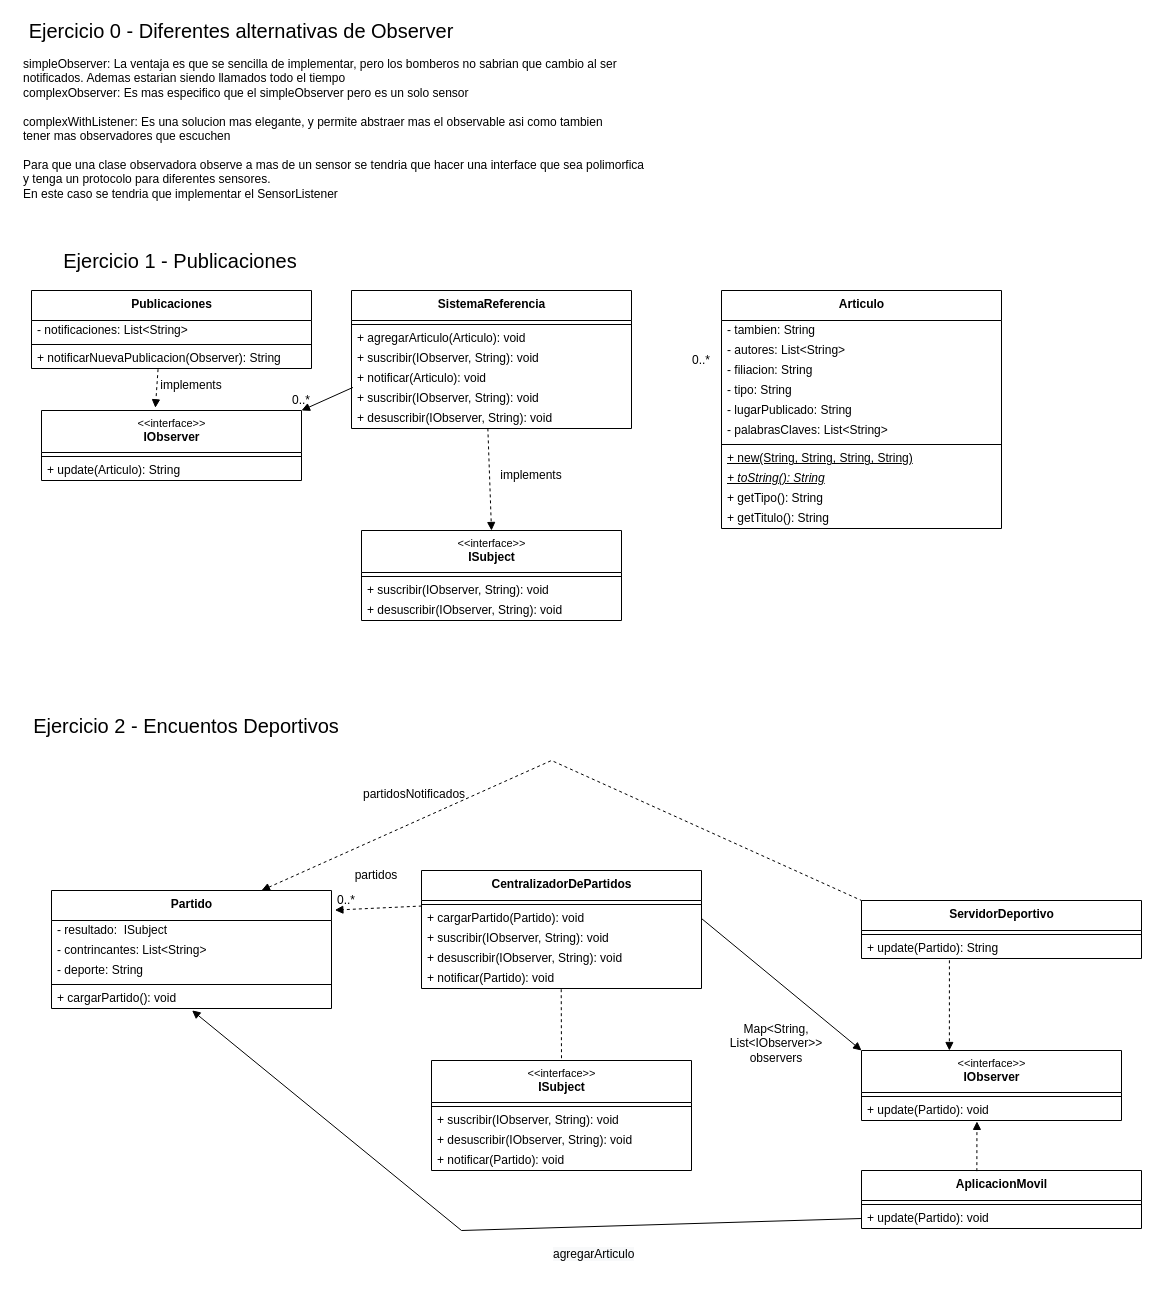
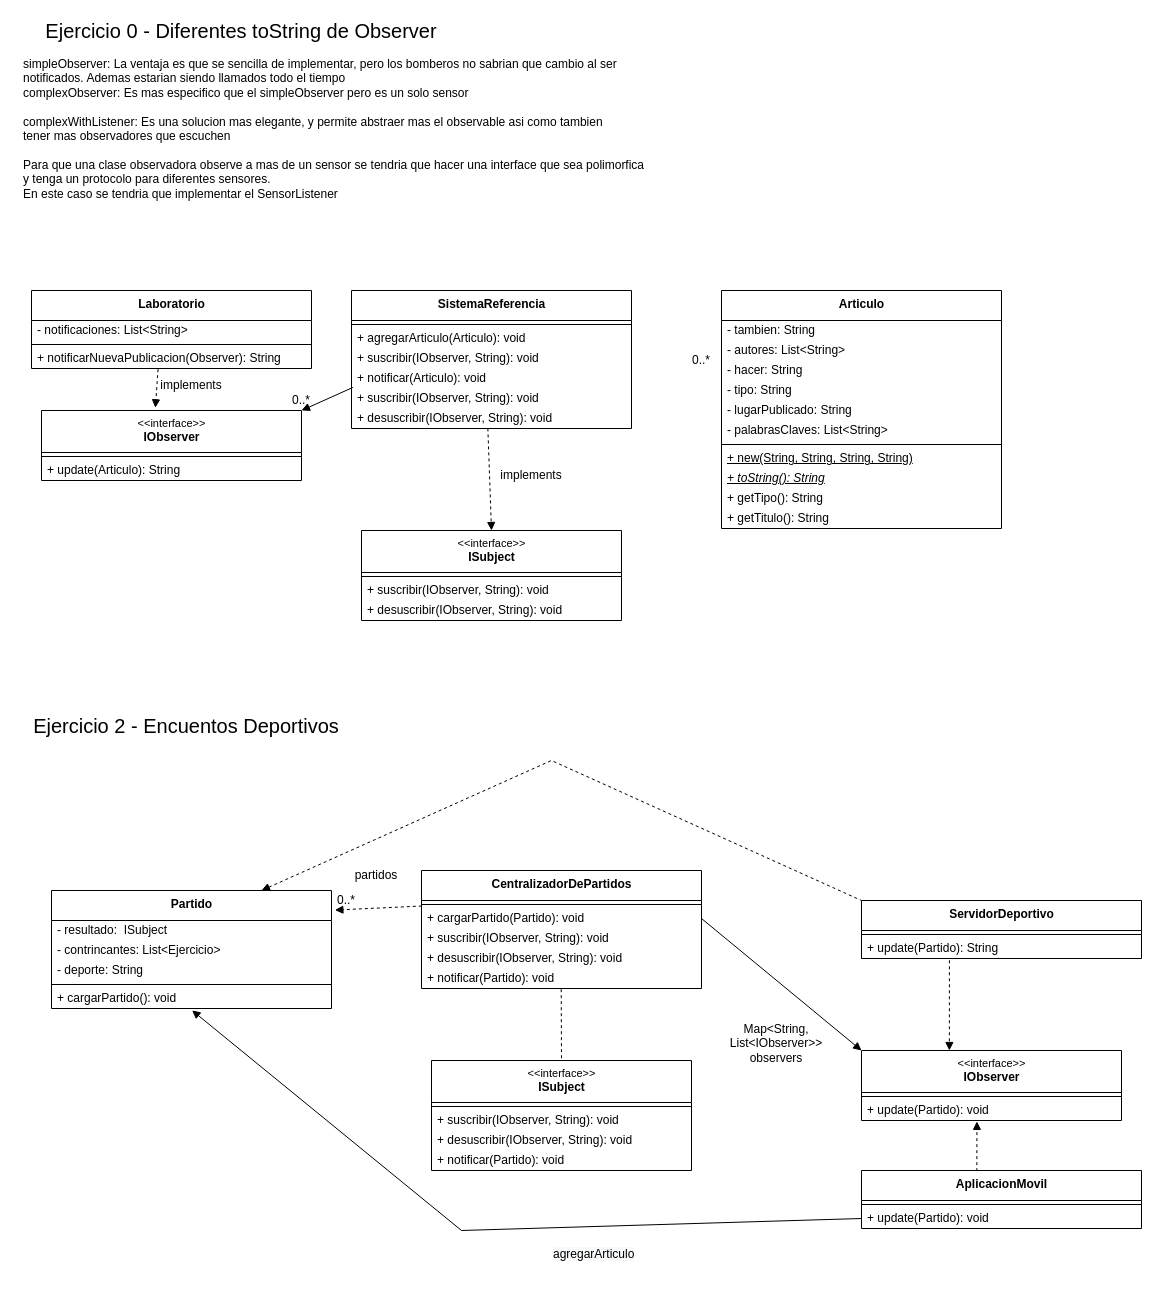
node "Ejercicio 0 - Diferentes alternativas de Observer": label "Ejercicio 0 - Diferentes alternativas de Observer" -> "Ejercicio 0 - Diferentes toString de Observer"
node "Ejercicio 1 - Publicaciones": removed
node "Publicaciones": label "Publicaciones" -> "Laboratorio"
node "- filiacion: String": label "- filiacion: String" -> "- hacer: String"
node "partidosNotificados": removed
node "- contrincantes: List<String>": label "- contrincantes: List<String>" -> "- contrincantes: List<Ejercicio>"
